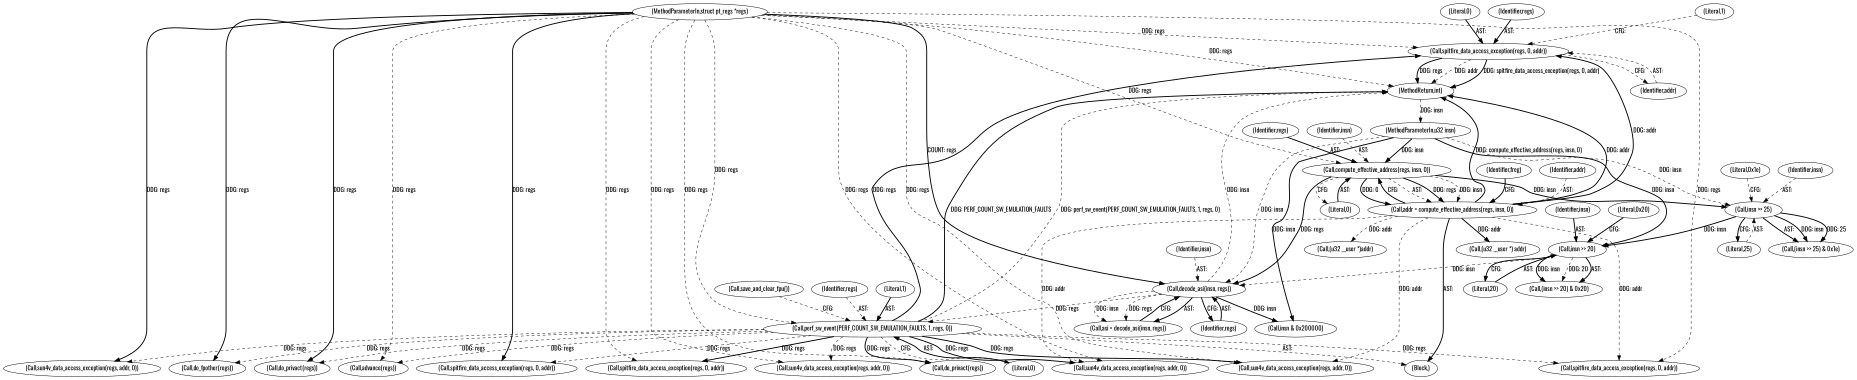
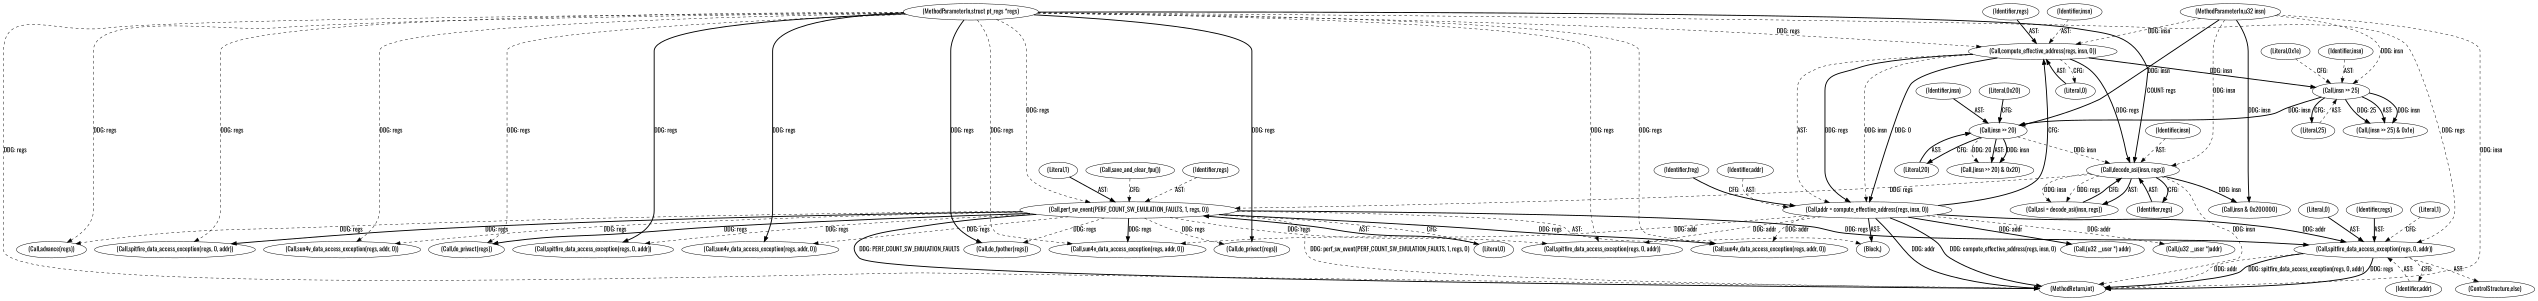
edge "(MethodReturn,int)" -> "(MethodParameterIn,u32 insn)": reversed
edge "(MethodParameterIn,u32 insn)" -> "(Call,compute_effective_address(regs, insn, 0))": style bold -> dashed
node "(ControlStructure,else)": added
